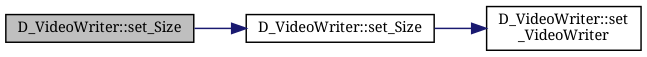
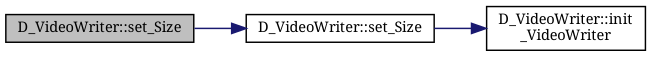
node "D_VideoWriter::set _VideoWriter": label "D_VideoWriter::set _VideoWriter" -> "D_VideoWriter::init _VideoWriter"
